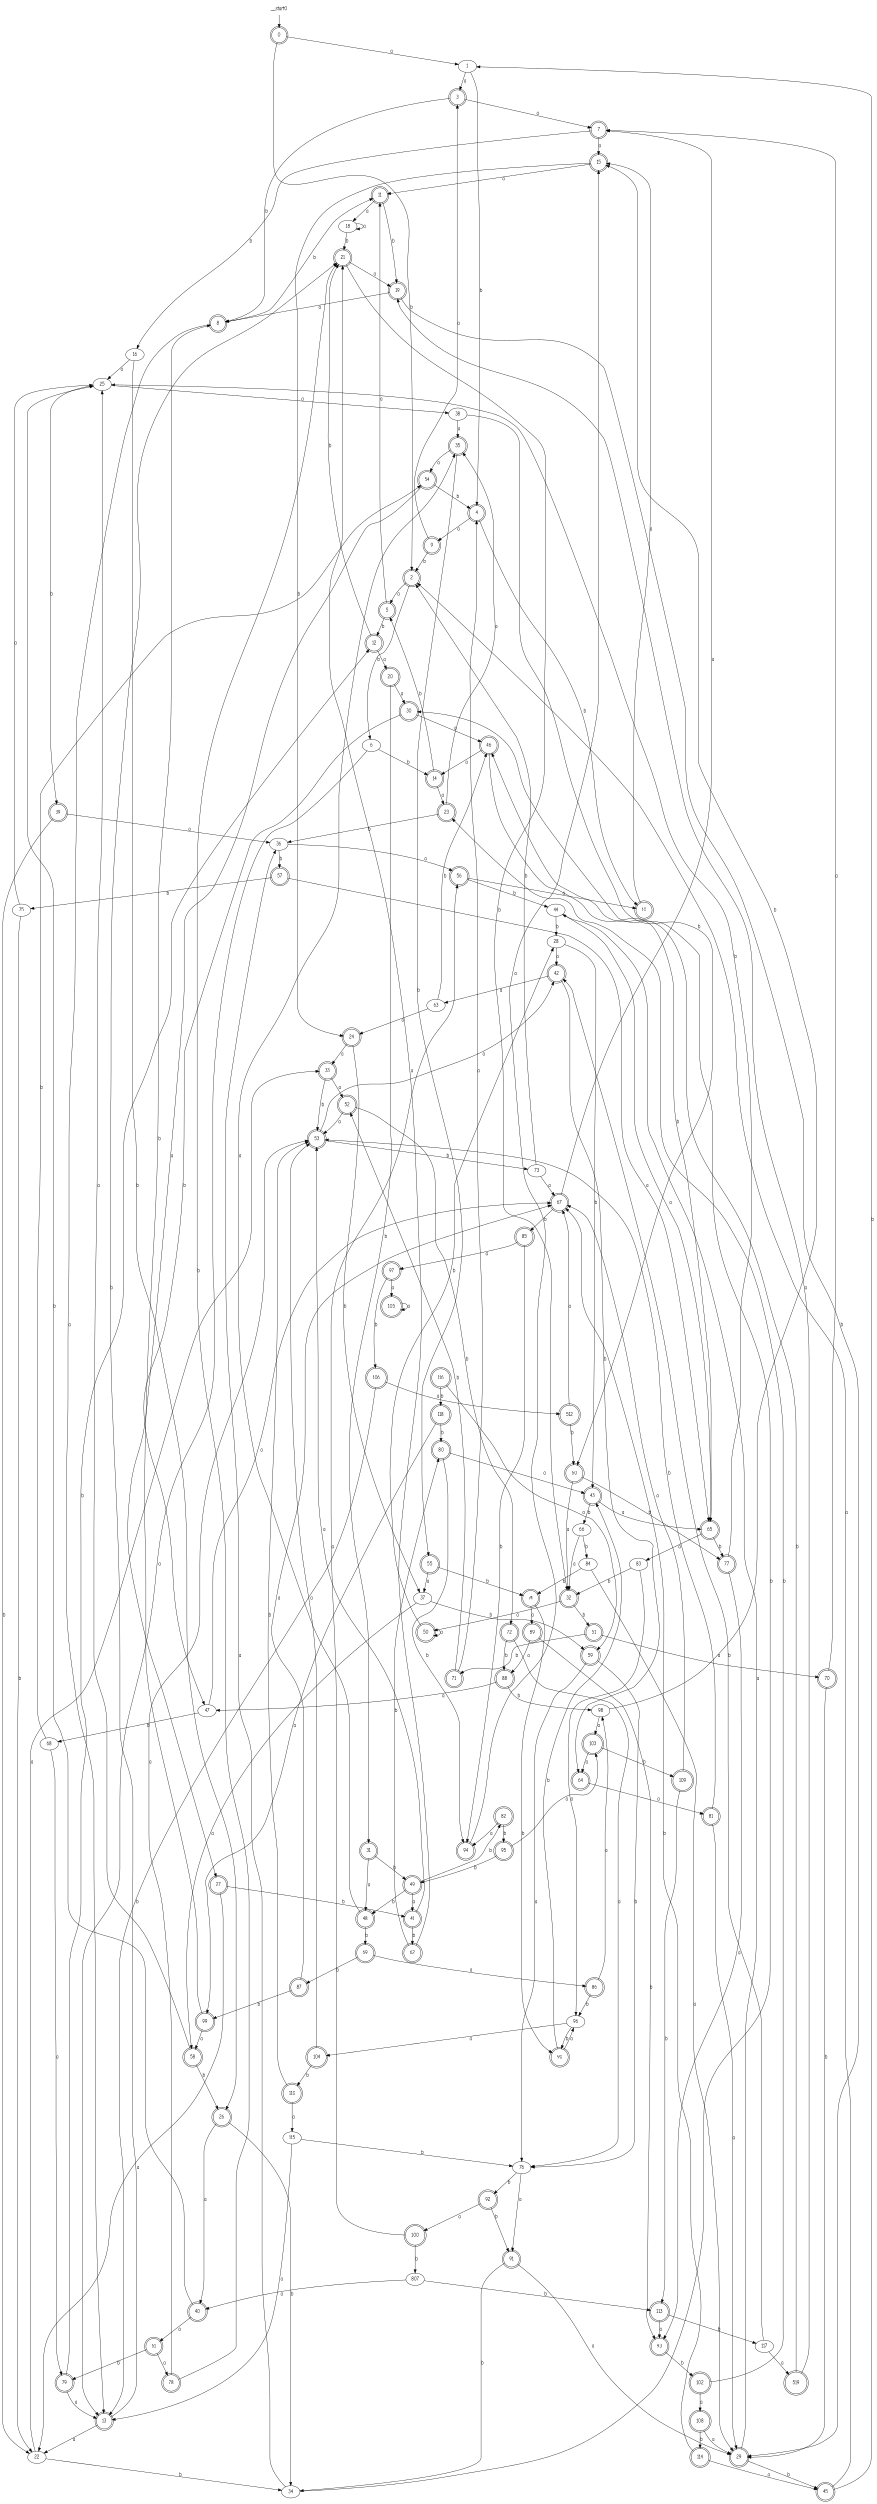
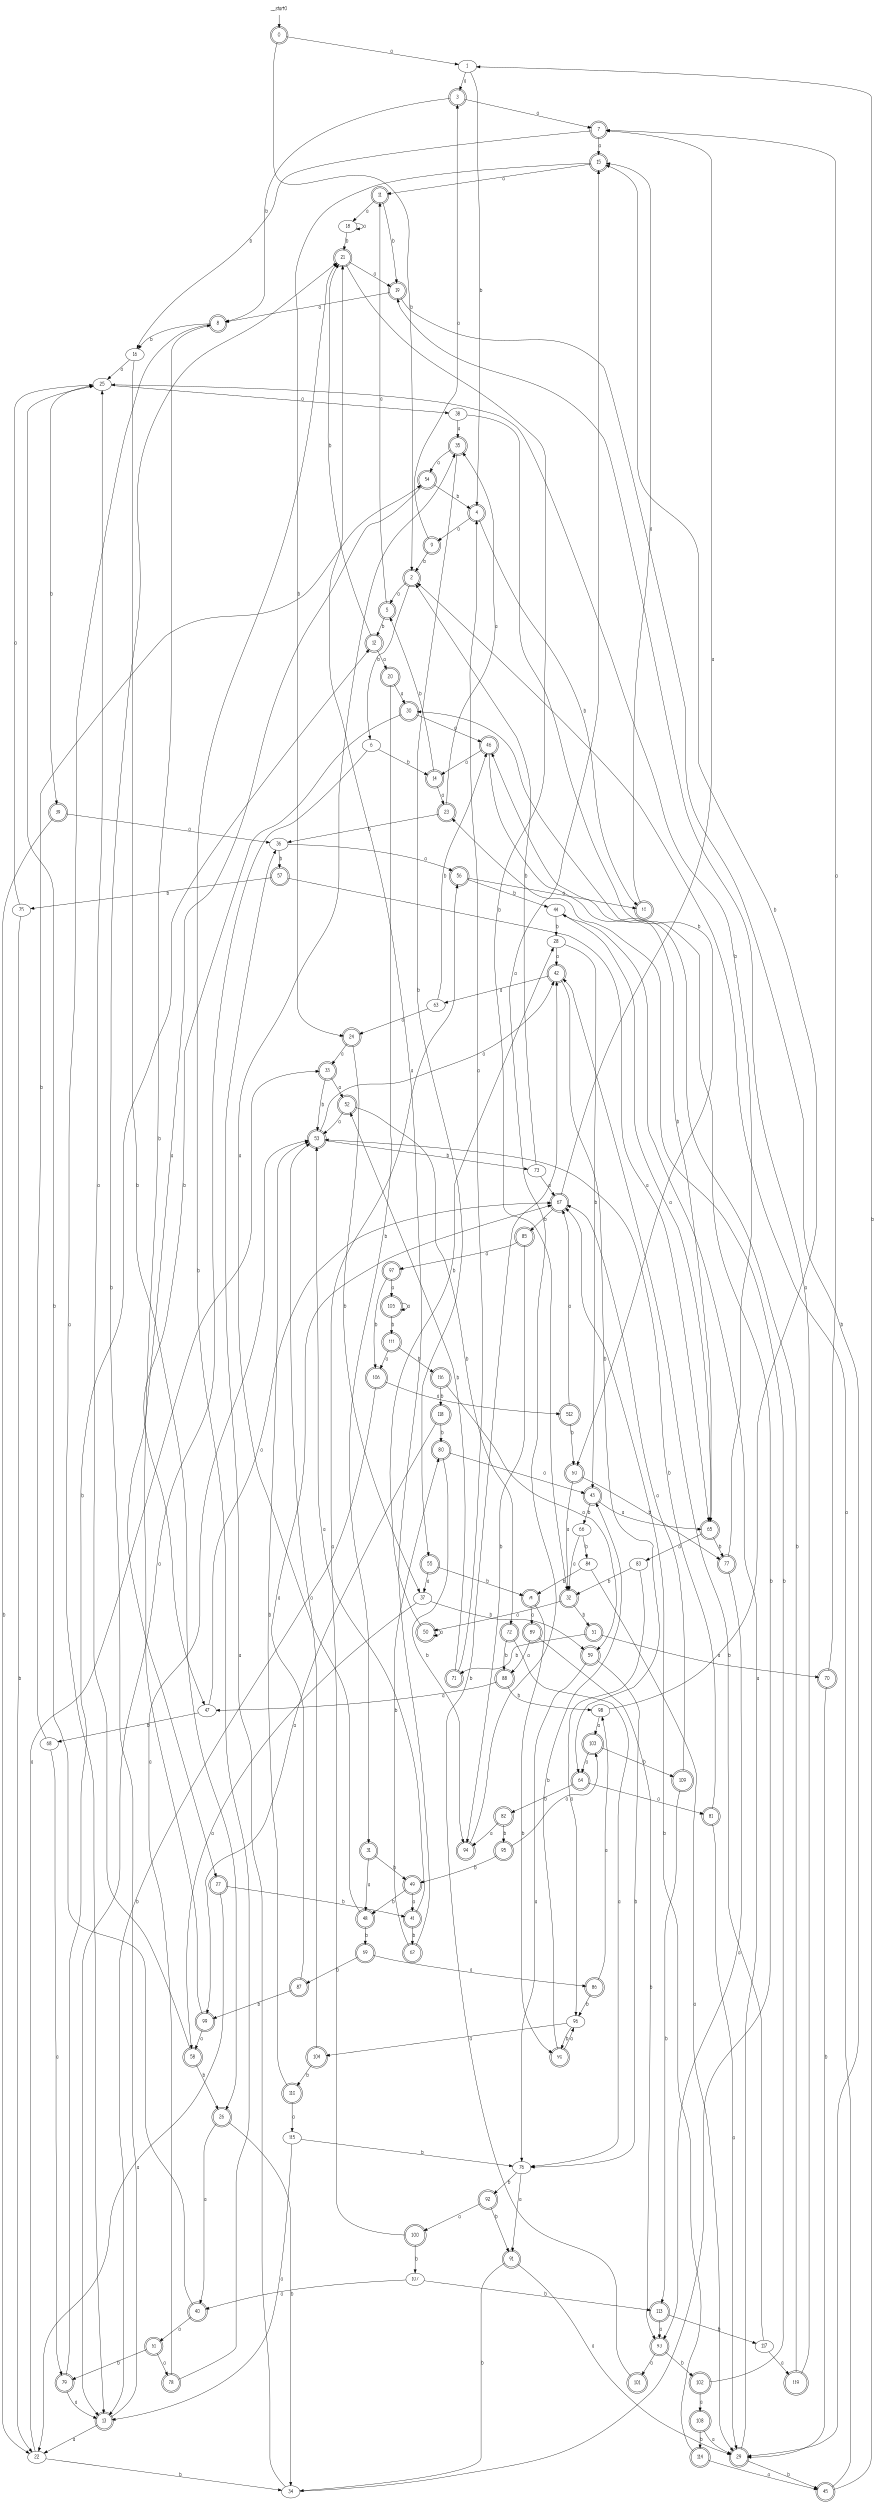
edge "8" -> "11": now "8" -> "16"
node "111": added
edge "49" -> "82": now "64" -> "82"
node "807": label "807" -> "107"
node "101": added
node "519": label "519" -> "119"
